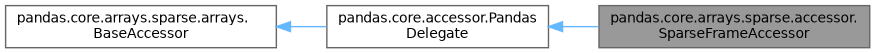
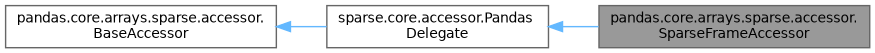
node "pandas.core.arrays.sparse.arrays. BaseAccessor": label "pandas.core.arrays.sparse.arrays. BaseAccessor" -> "pandas.core.arrays.sparse.accessor. BaseAccessor"
node "pandas.core.accessor.Pandas Delegate": label "pandas.core.accessor.Pandas Delegate" -> "sparse.core.accessor.Pandas Delegate"
